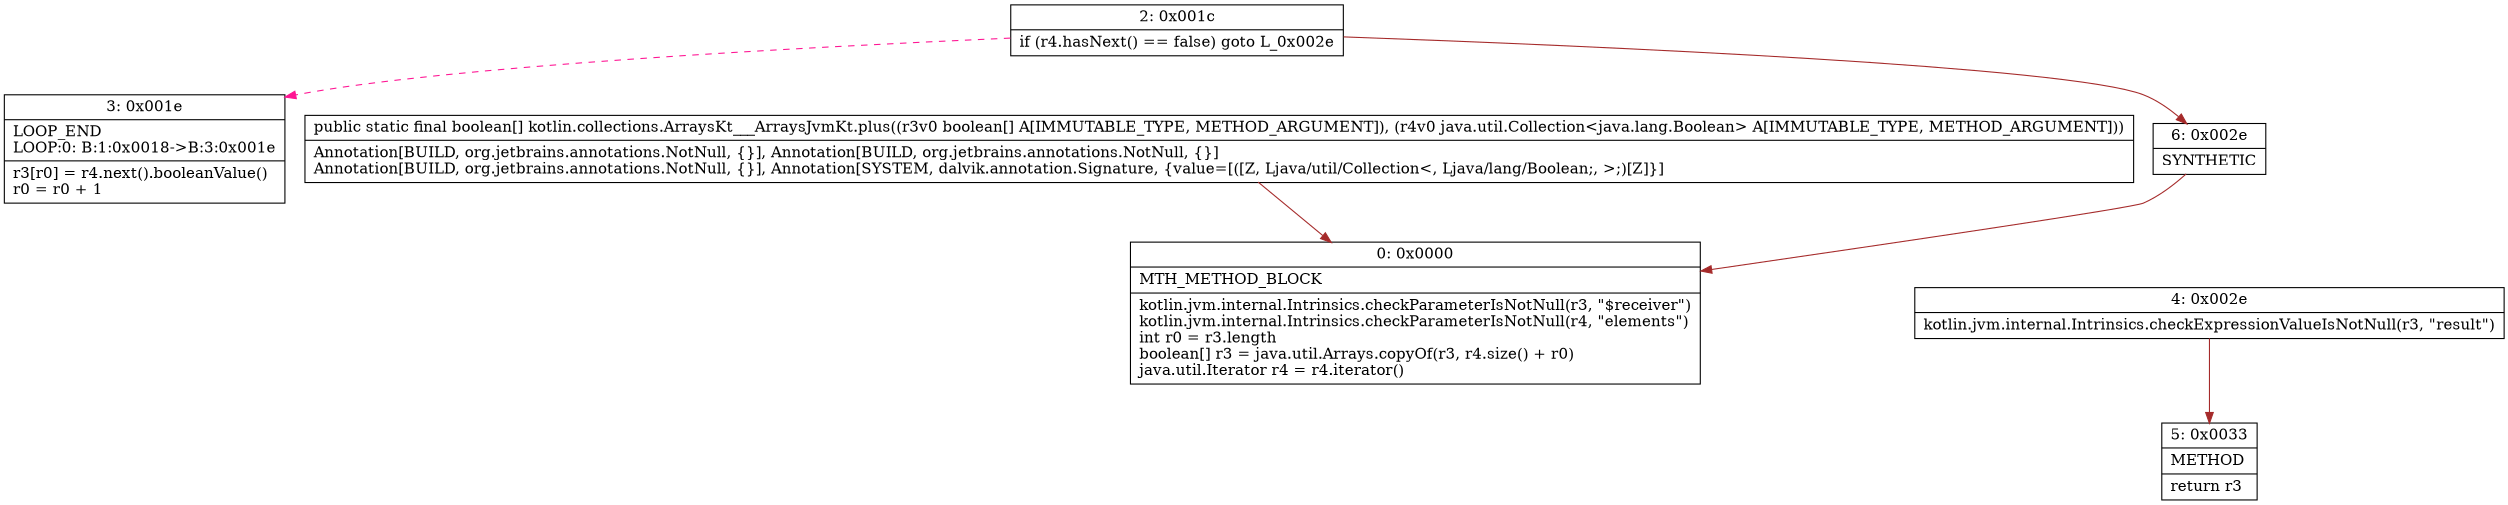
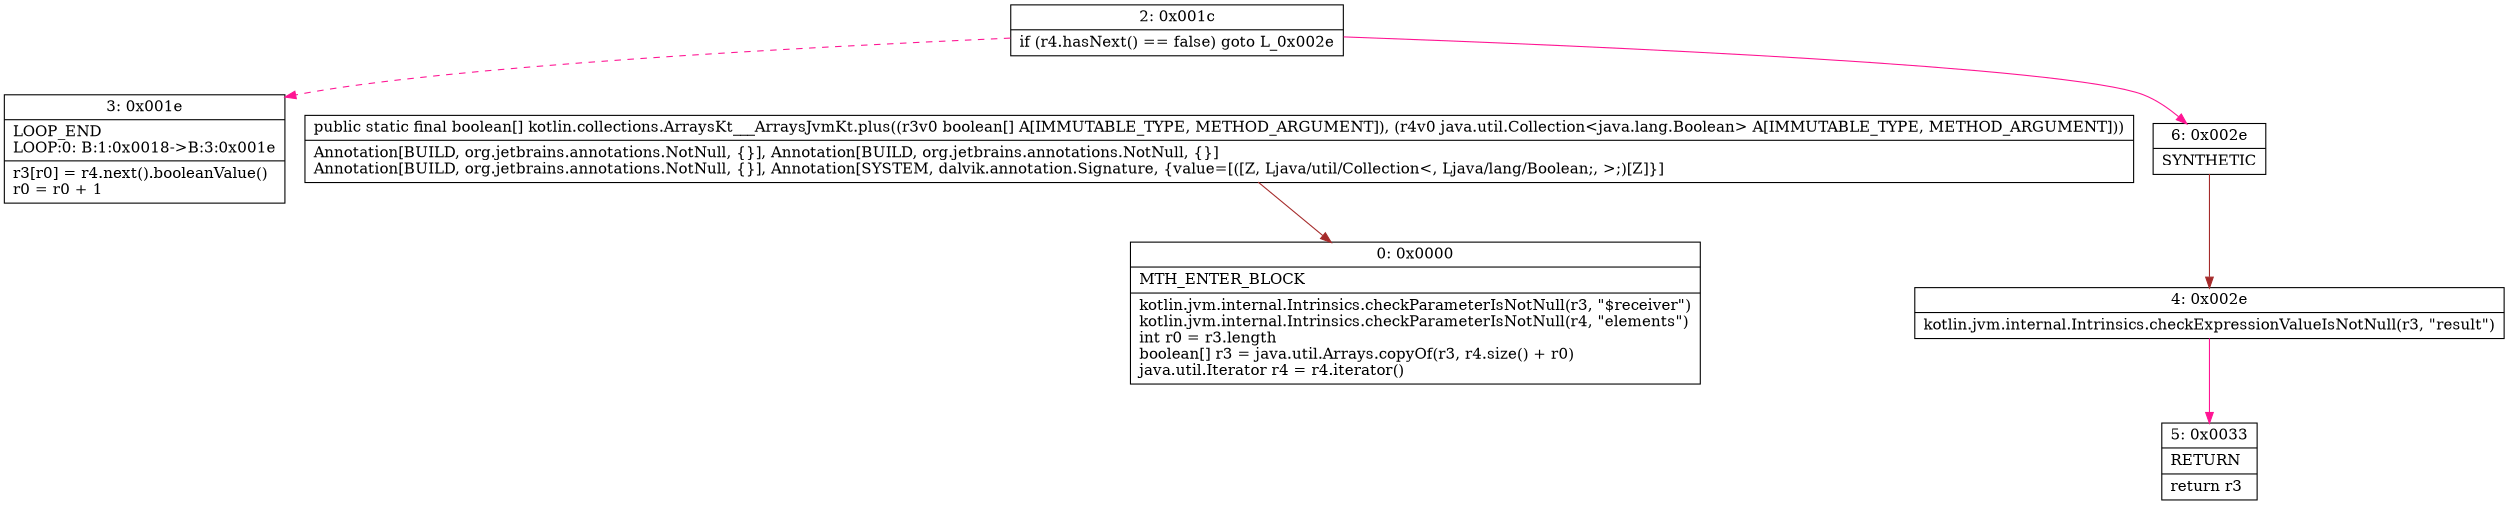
edge "2: 0x001c" -> "6: 0x002e": color brown -> deeppink
edge "6: 0x002e" -> "0: 0x0000": now "6: 0x002e" -> "4: 0x002e"
node "0: 0x0000": text "MTH_METHOD_BLOCK" -> "MTH_ENTER_BLOCK"
edge "4: 0x002e" -> "5: 0x0033": color brown -> deeppink
node "5: 0x0033": text "METHOD" -> "RETURN"
